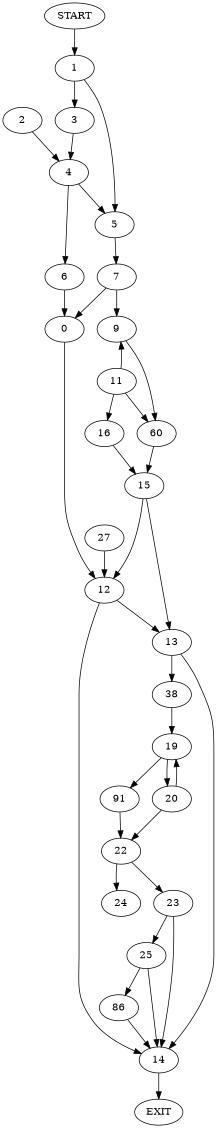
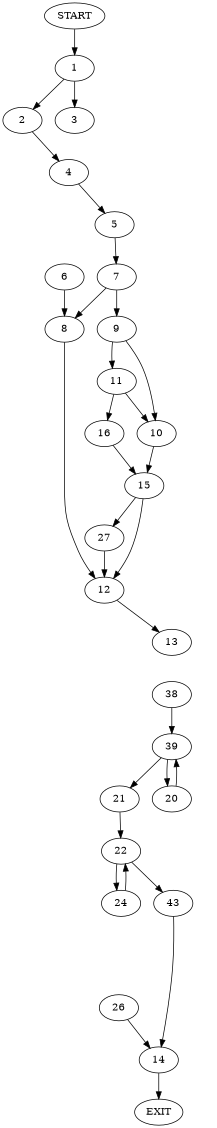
edge "1" -> "5": now "1" -> "2"
edge "3" -> "4": removed
edge "4" -> "6": removed
node "0": label "0" -> "8"
edge "11" -> "9": reversed
node "60": label "60" -> "10"
edge "15" -> "13": now "15" -> "27"
edge "13" -> "38": removed
node "19": label "19" -> "39"
node "91": label "91" -> "21"
edge "20" -> "22": now "24" -> "22"
edge "12" -> "14": removed
edge "13" -> "14": removed
node "23": label "23" -> "43"
node "25": removed
node "86": label "86" -> "26"
